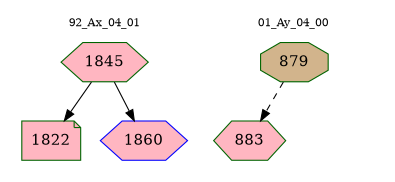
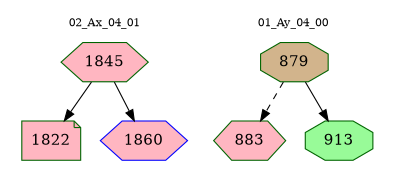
cluster "92_Ax_04_01": label "92_Ax_04_01" -> "02_Ax_04_01"
node "913": added
